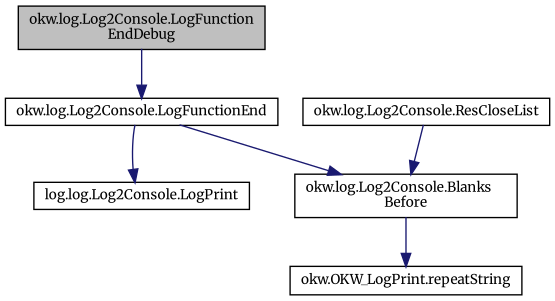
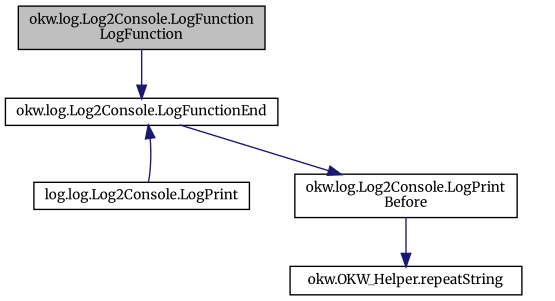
node "okw.log.Log2Console.LogFunction EndDebug": label "okw.log.Log2Console.LogFunction EndDebug" -> "okw.log.Log2Console.LogFunction LogFunction"
node "okw.log.Log2Console.ResCloseList": removed
edge "okw.log.Log2Console.LogFunctionEnd" -> "log.log.Log2Console.LogPrint": reversed
node "okw.log.Log2Console.Blanks Before": label "okw.log.Log2Console.Blanks Before" -> "okw.log.Log2Console.LogPrint Before"
node "okw.OKW_LogPrint.repeatString": label "okw.OKW_LogPrint.repeatString" -> "okw.OKW_Helper.repeatString"
